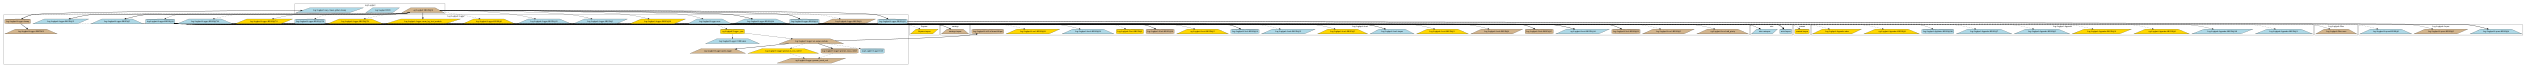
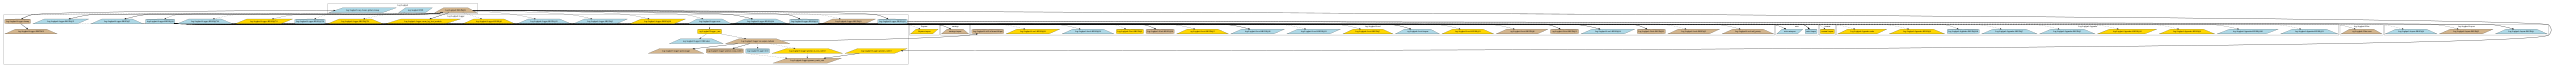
node "Log::Log4perl::Level::BEGIN@16": shape cylinder -> parallelogram
node "Log::Log4perl::Logger::generate_coderef": added
